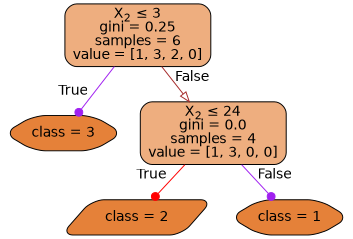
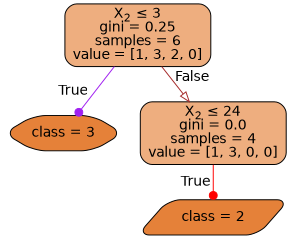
node "class = 1": removed
